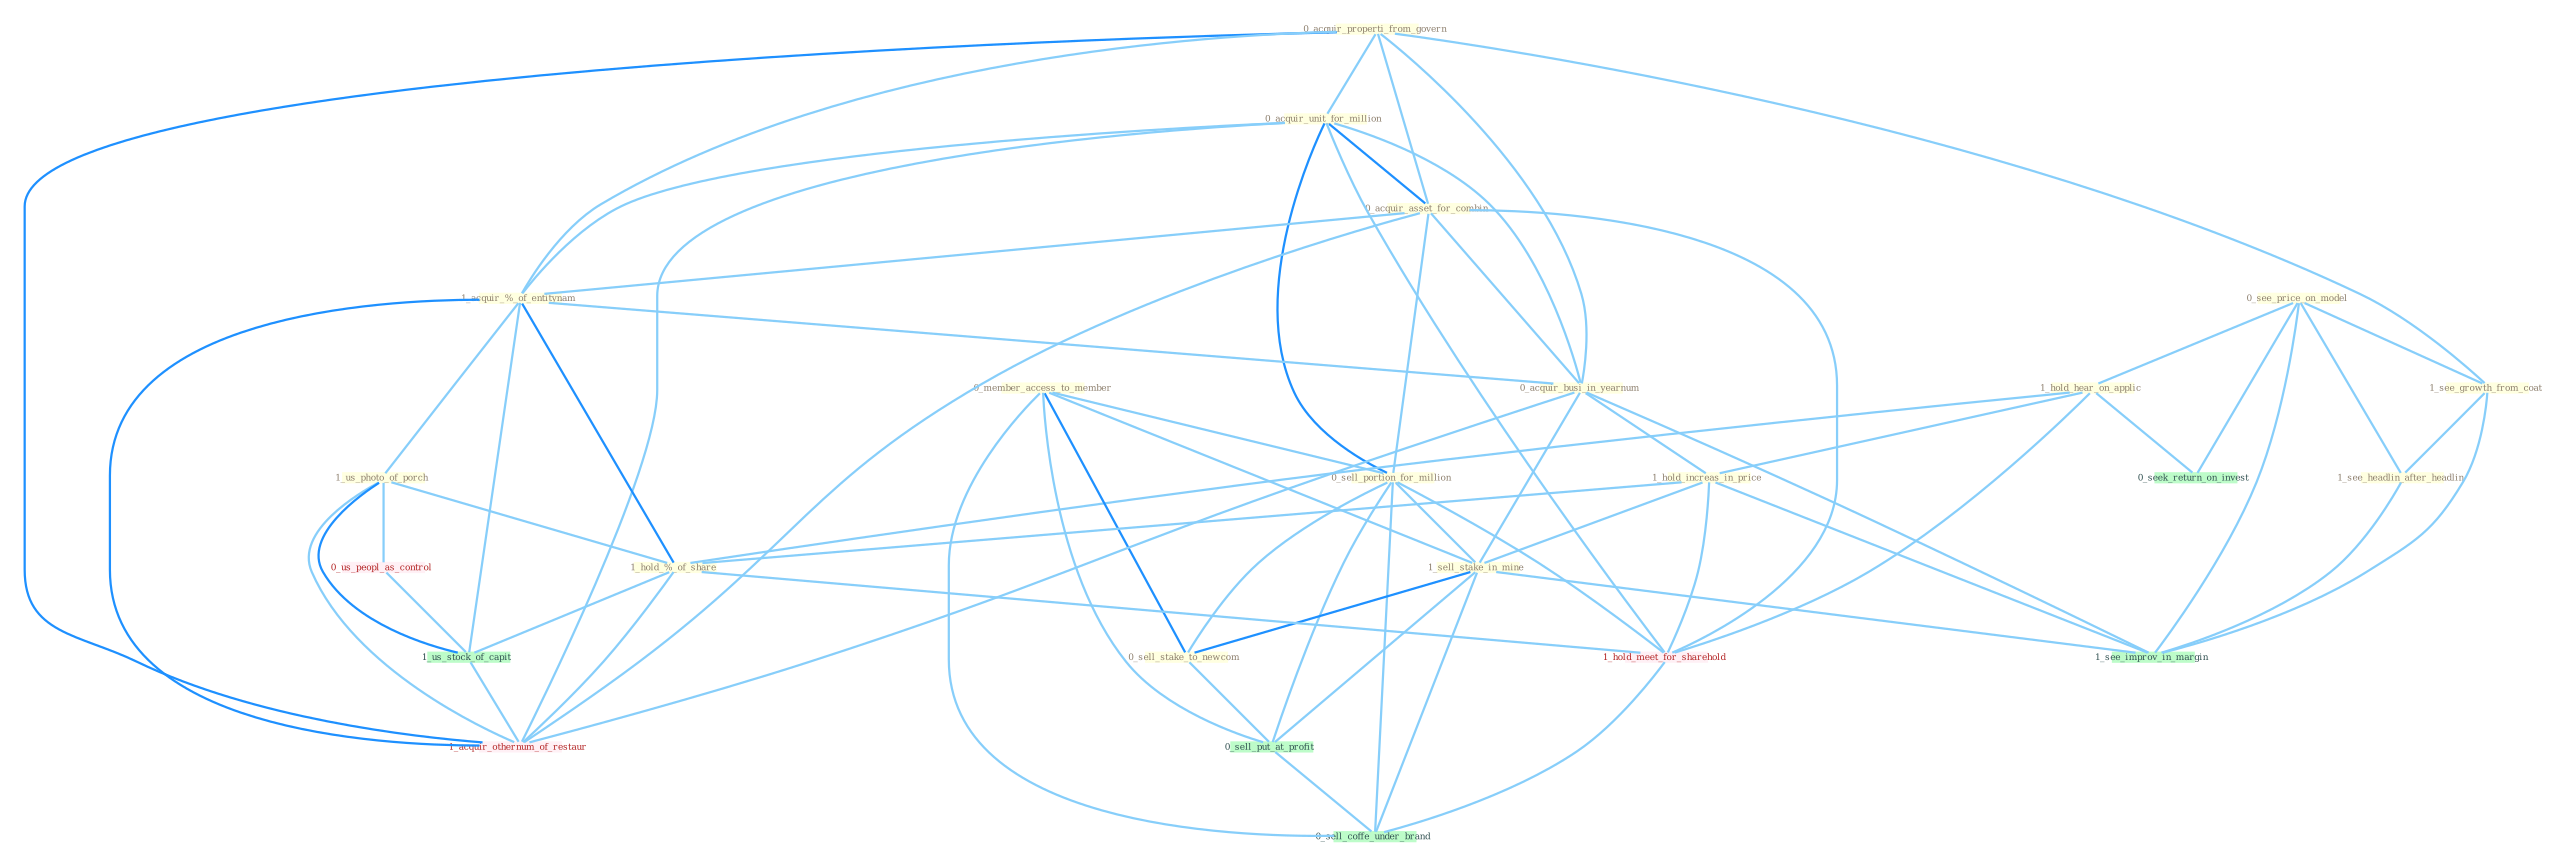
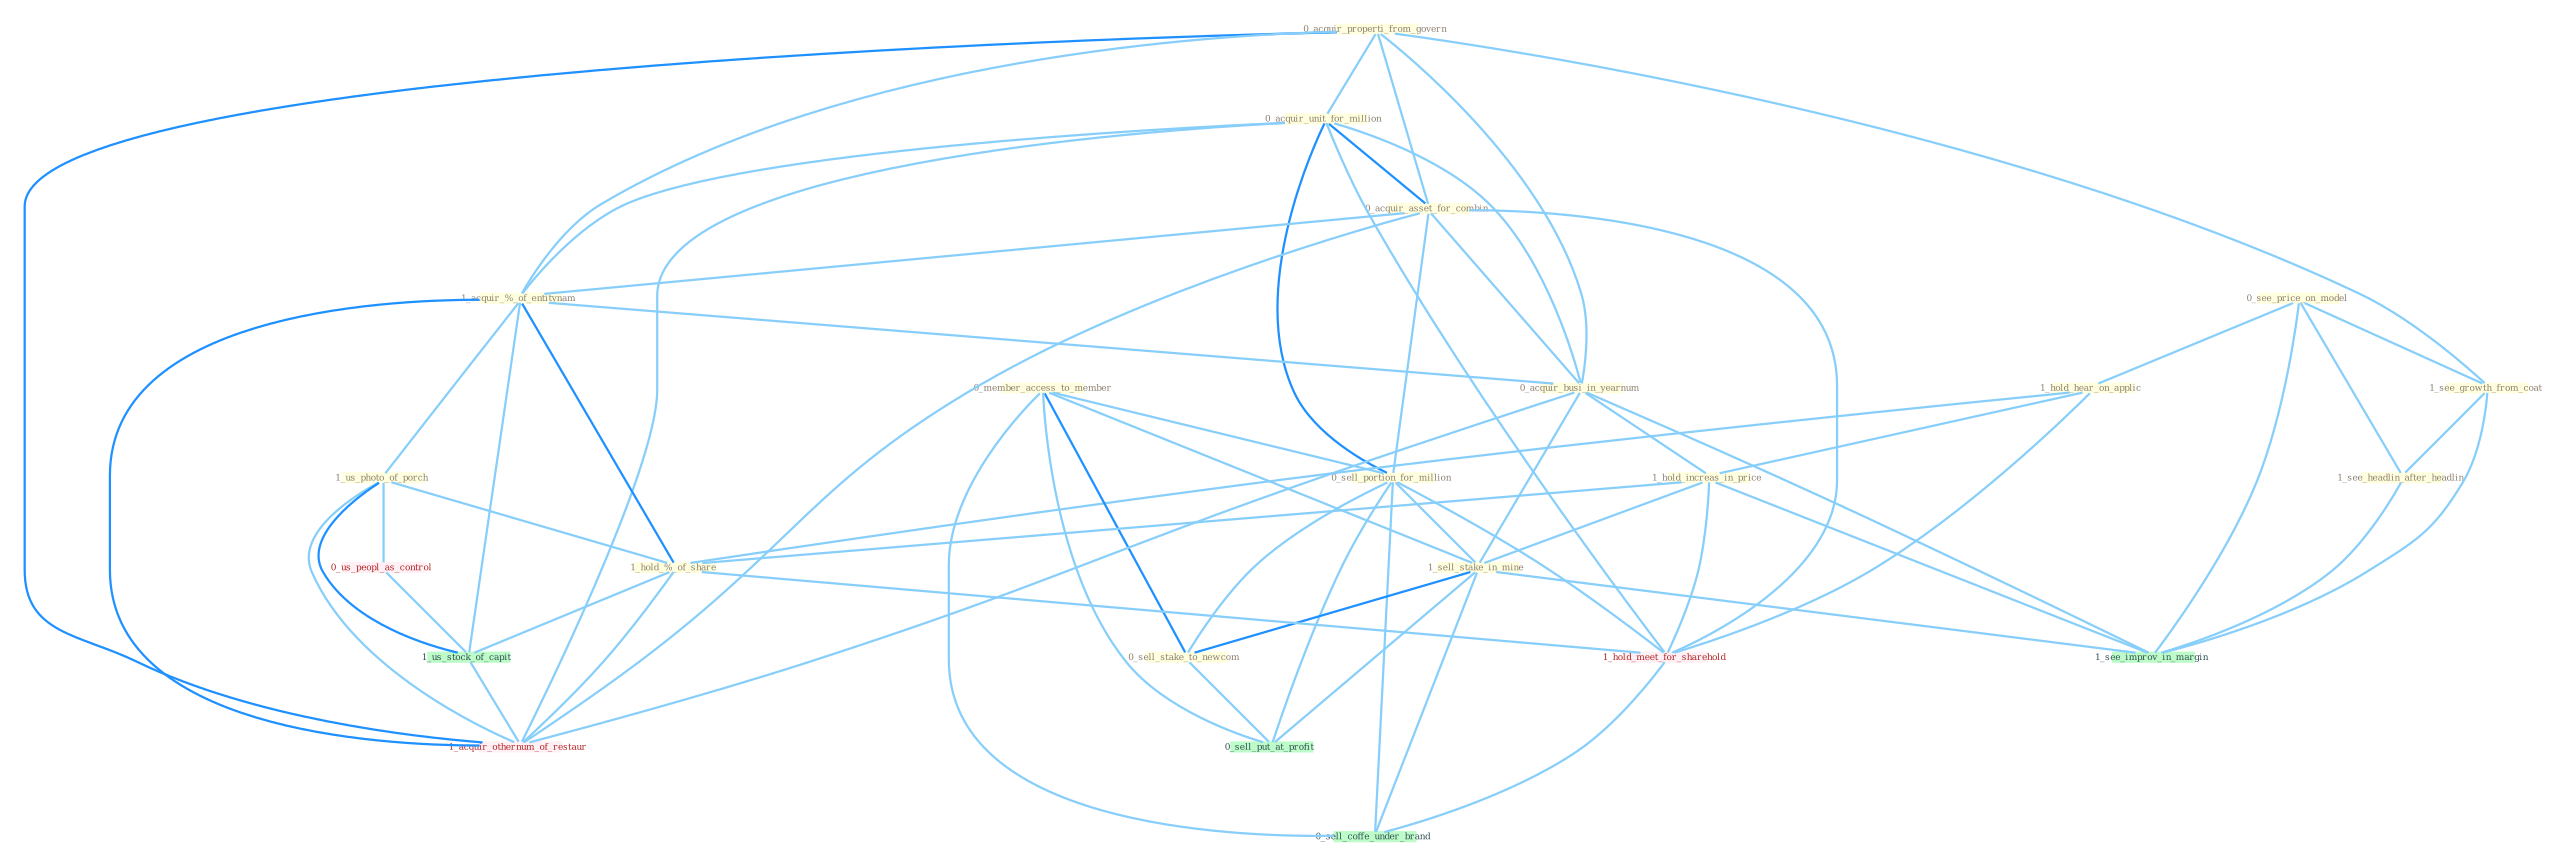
node "0_seek_return_on_invest": removed
edge "0_sell_put_at_profit" -- "0_sell_coffe_under_brand": removed
